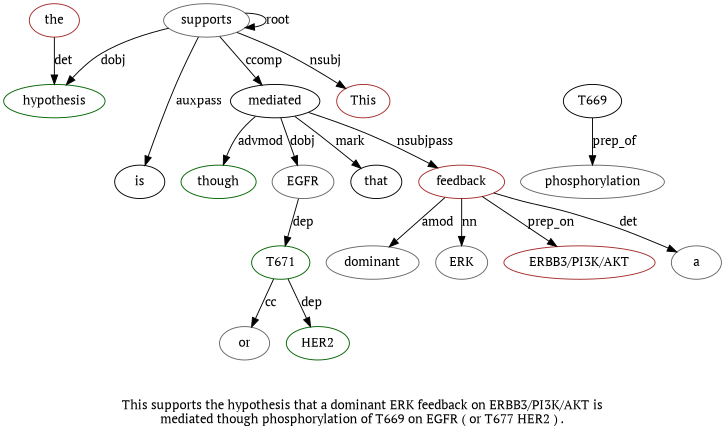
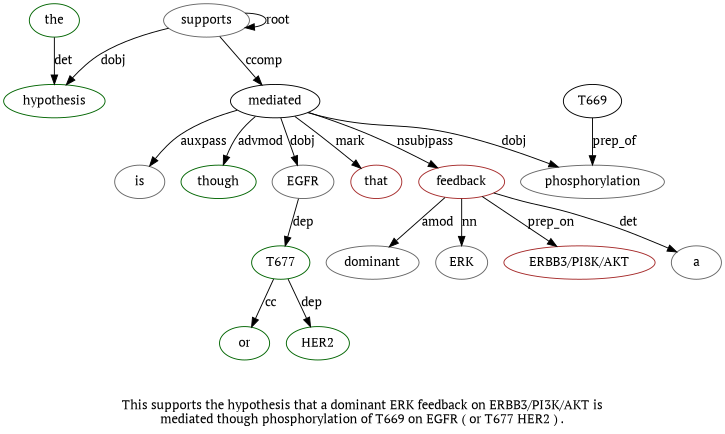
node "the": color brown -> darkgreen
edge "supports" -> "is": now "mediated" -> "is"
node "This": removed
edge "mediated" -> "phosphorylation": added, label "dobj"
node "is": color black -> gray40
node "that": color black -> brown
node "T671": label "T671" -> "T677"
node "ERBB3/PI3K/AKT": label "ERBB3/PI3K/AKT" -> "ERBB3/PI8K/AKT"
node "or": color gray40 -> darkgreen
